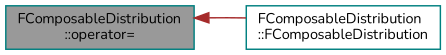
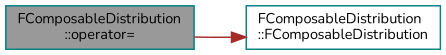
edge "FComposableDistribution ::FComposableDistribution" -> "FComposableDistribution ::operator=": reversed
